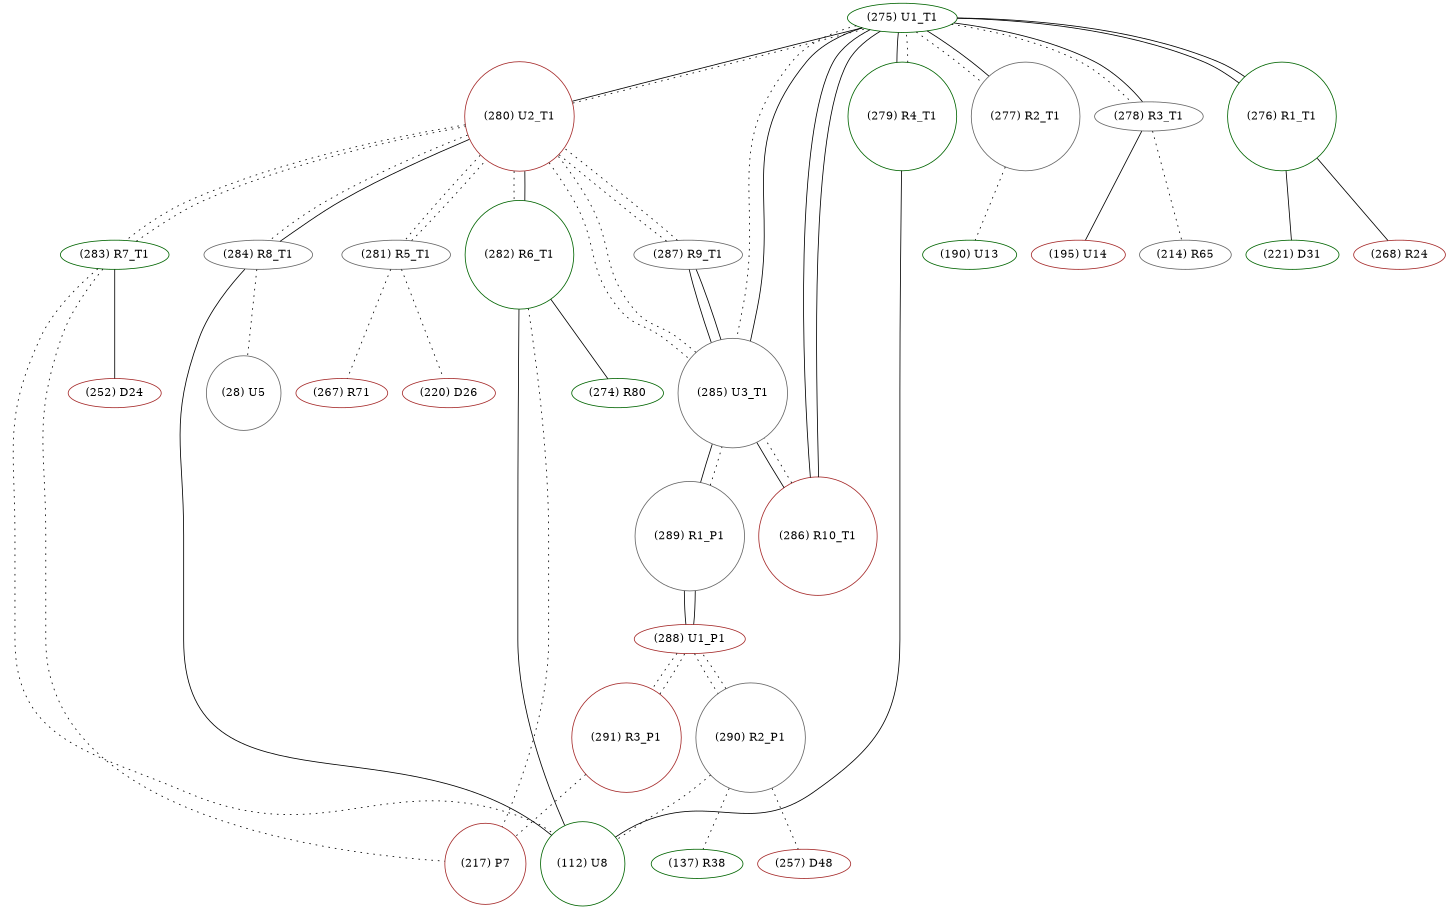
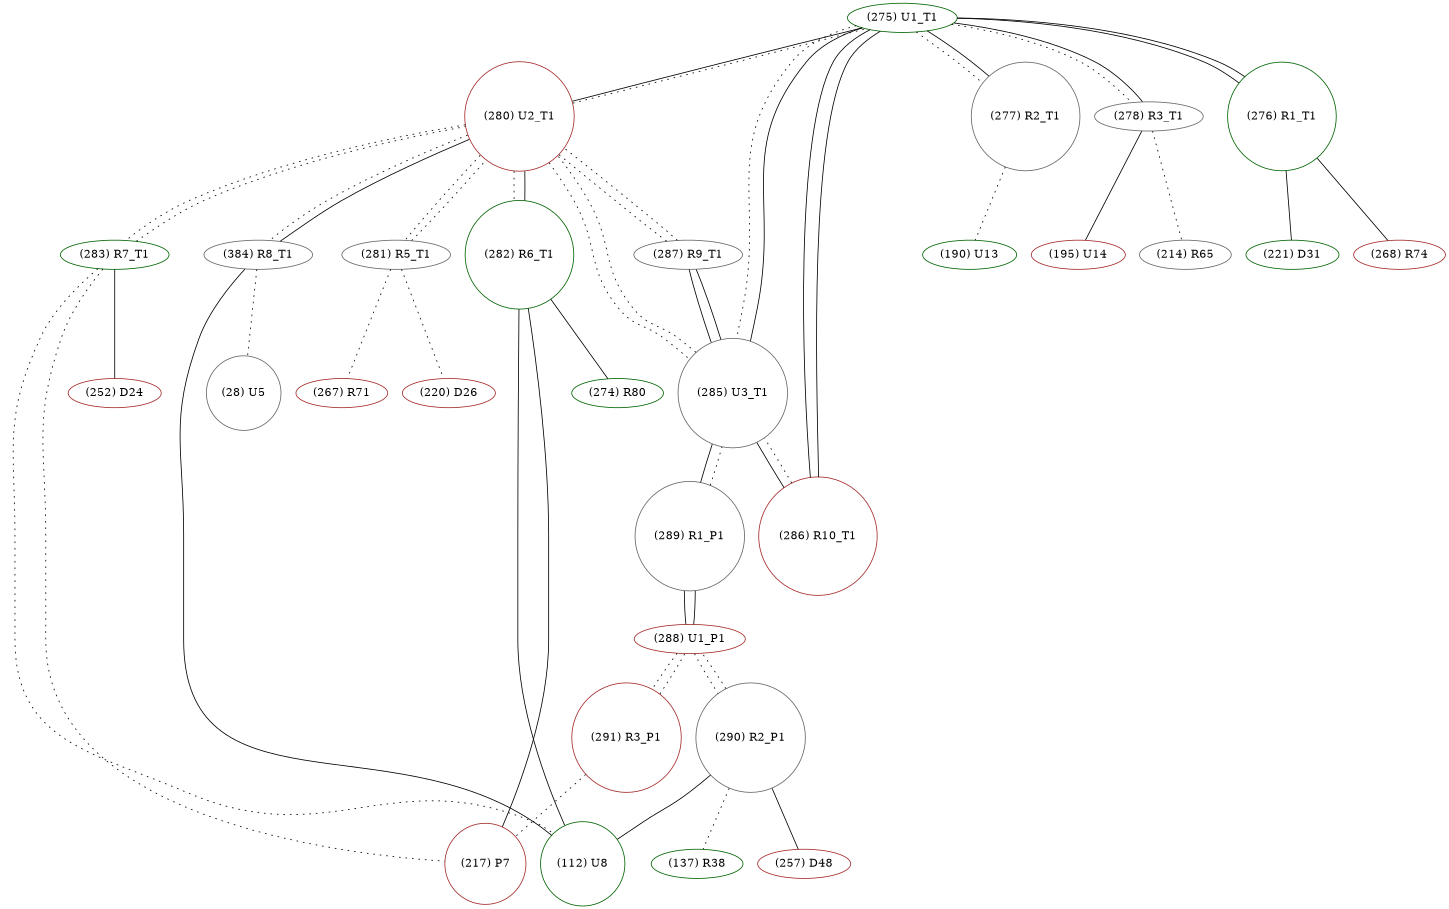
node "(279) R4_T1": removed
node "(284) R8_T1": label "(284) R8_T1" -> "(384) R8_T1"
node "(268) R24": label "(268) R24" -> "(268) R74"
edge "(282) R6_T1" -- "(217) P7": style dotted -> solid
edge "(290) R2_P1" -- "(112) U8": style dotted -> solid
edge "(290) R2_P1" -- "(257) D48": style dotted -> solid
